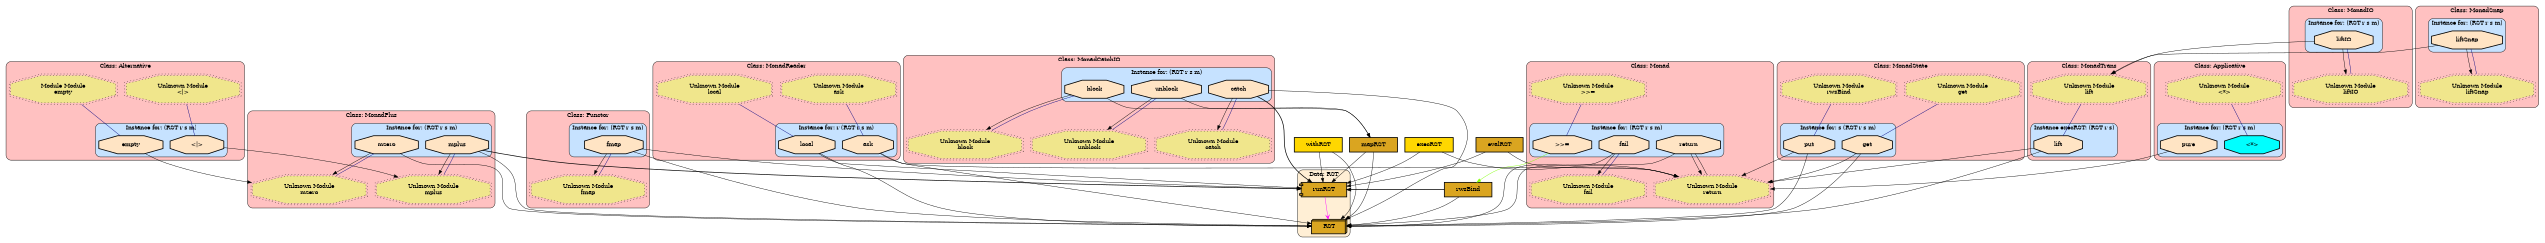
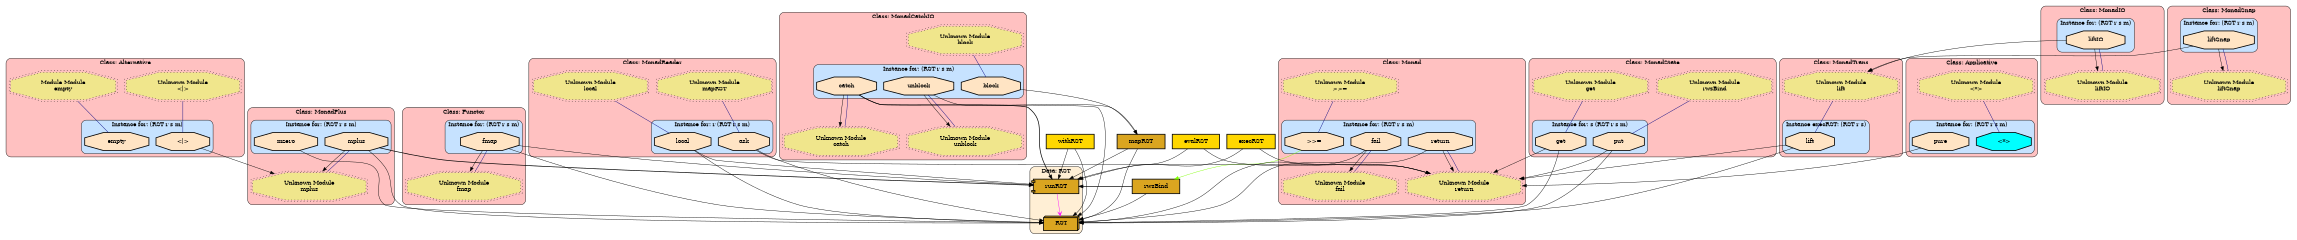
node "Unknown Module ask": label "Unknown Module ask" -> "Unknown Module mapRST"
edge "block" -> "Unknown Module block": removed
node "evalRST": fillcolor goldenrod -> gold
edge "return" -- "Unknown Module return": color black -> navy
node "Unknown Module mzero": removed
